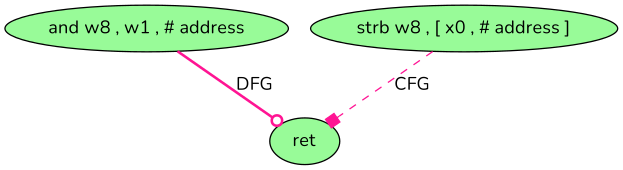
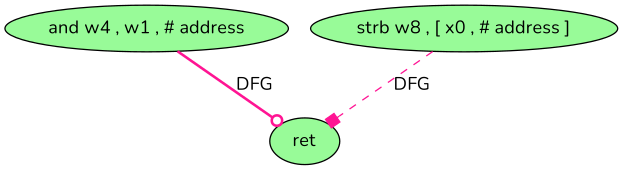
node "and w8 , w1 , # address": label "and w8 , w1 , # address" -> "and w4 , w1 , # address"
edge "strb w8 , [ x0 , # address ]" -> "ret": label "CFG" -> "DFG"
